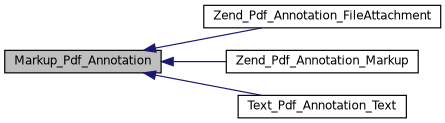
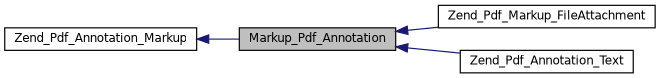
node "Zend_Pdf_Annotation_FileAttachment": label "Zend_Pdf_Annotation_FileAttachment" -> "Zend_Pdf_Markup_FileAttachment"
edge "Zend_Pdf_Annotation_Markup" -> "Markup_Pdf_Annotation": reversed
node "Text_Pdf_Annotation_Text": label "Text_Pdf_Annotation_Text" -> "Zend_Pdf_Annotation_Text"
